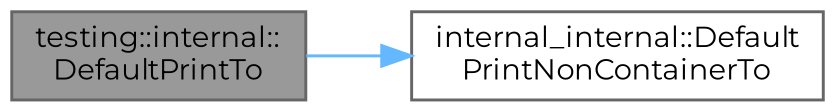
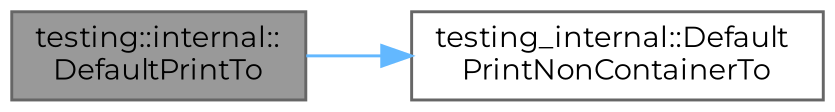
node "internal_internal::Default PrintNonContainerTo": label "internal_internal::Default PrintNonContainerTo" -> "testing_internal::Default PrintNonContainerTo"
